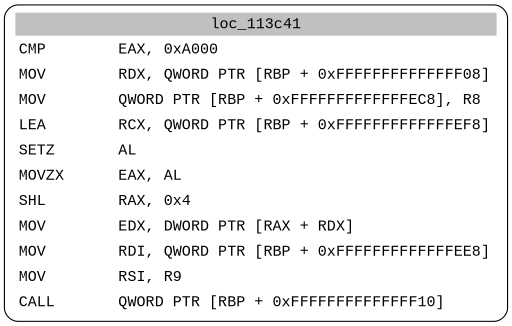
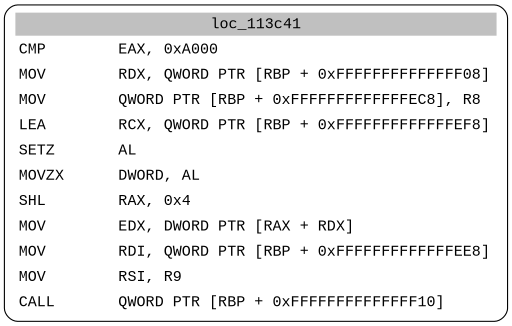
node "loc_113c41": text "MOVZX      EAX, AL" -> "MOVZX      DWORD, AL"
